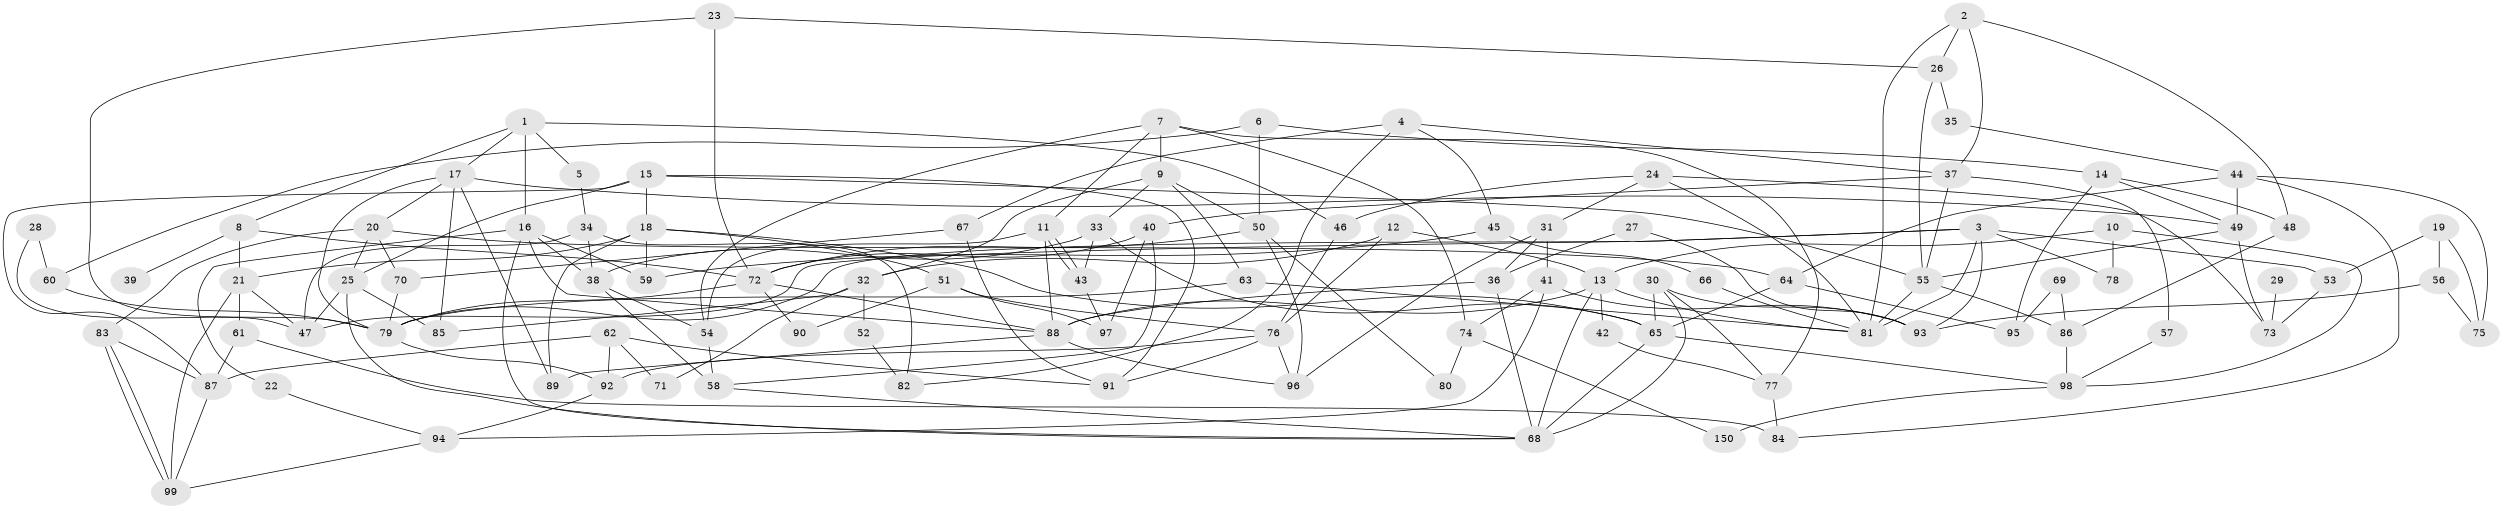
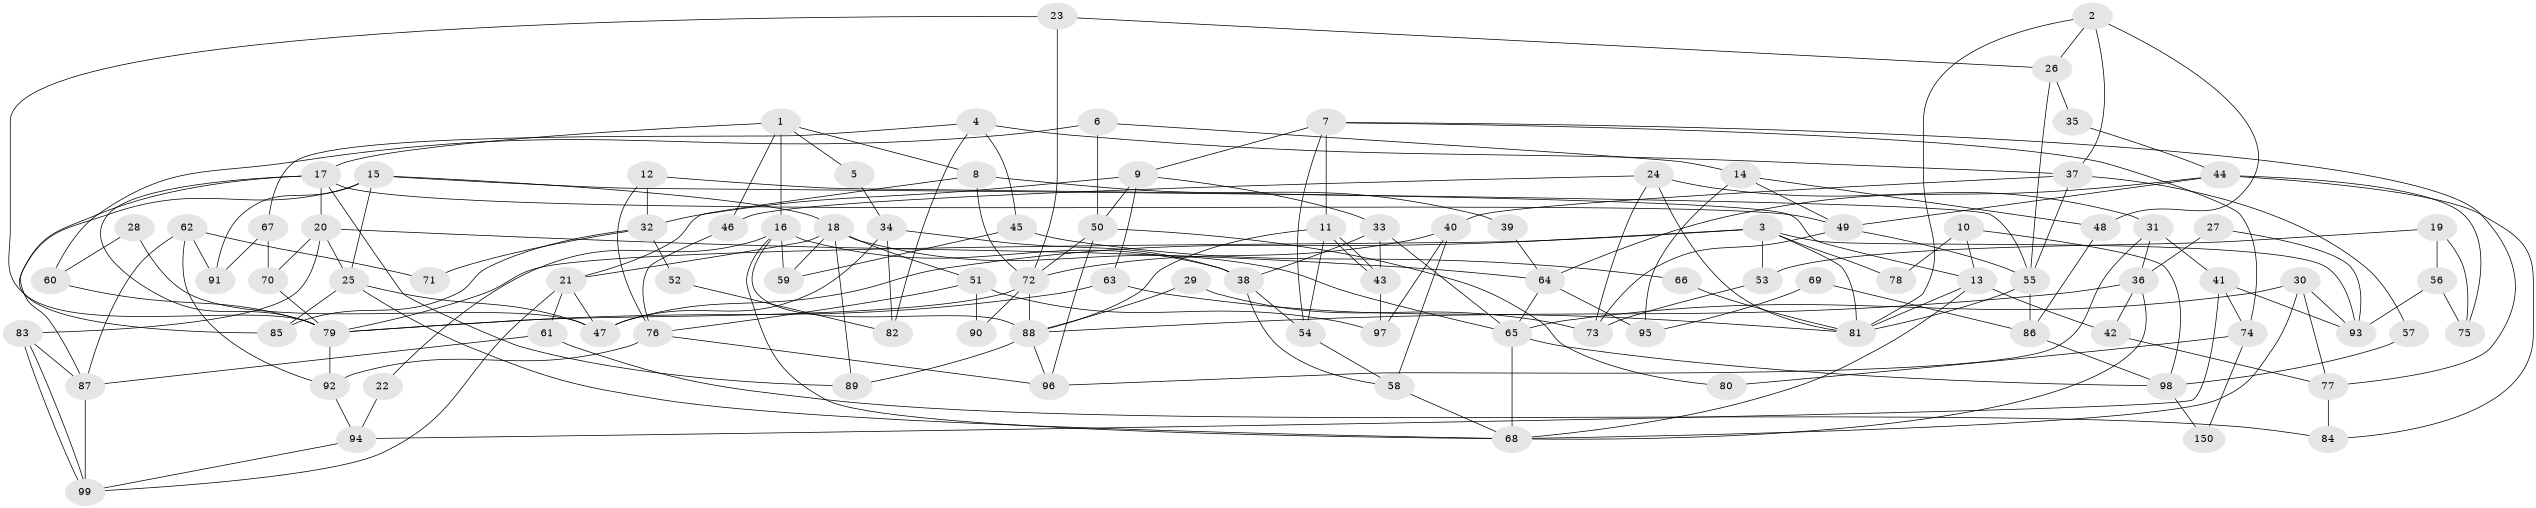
edge "39" -- "64": added
edge "13" -- "88": now "29" -- "88"
edge "36" -- "42": added
edge "76" -- "91": removed
